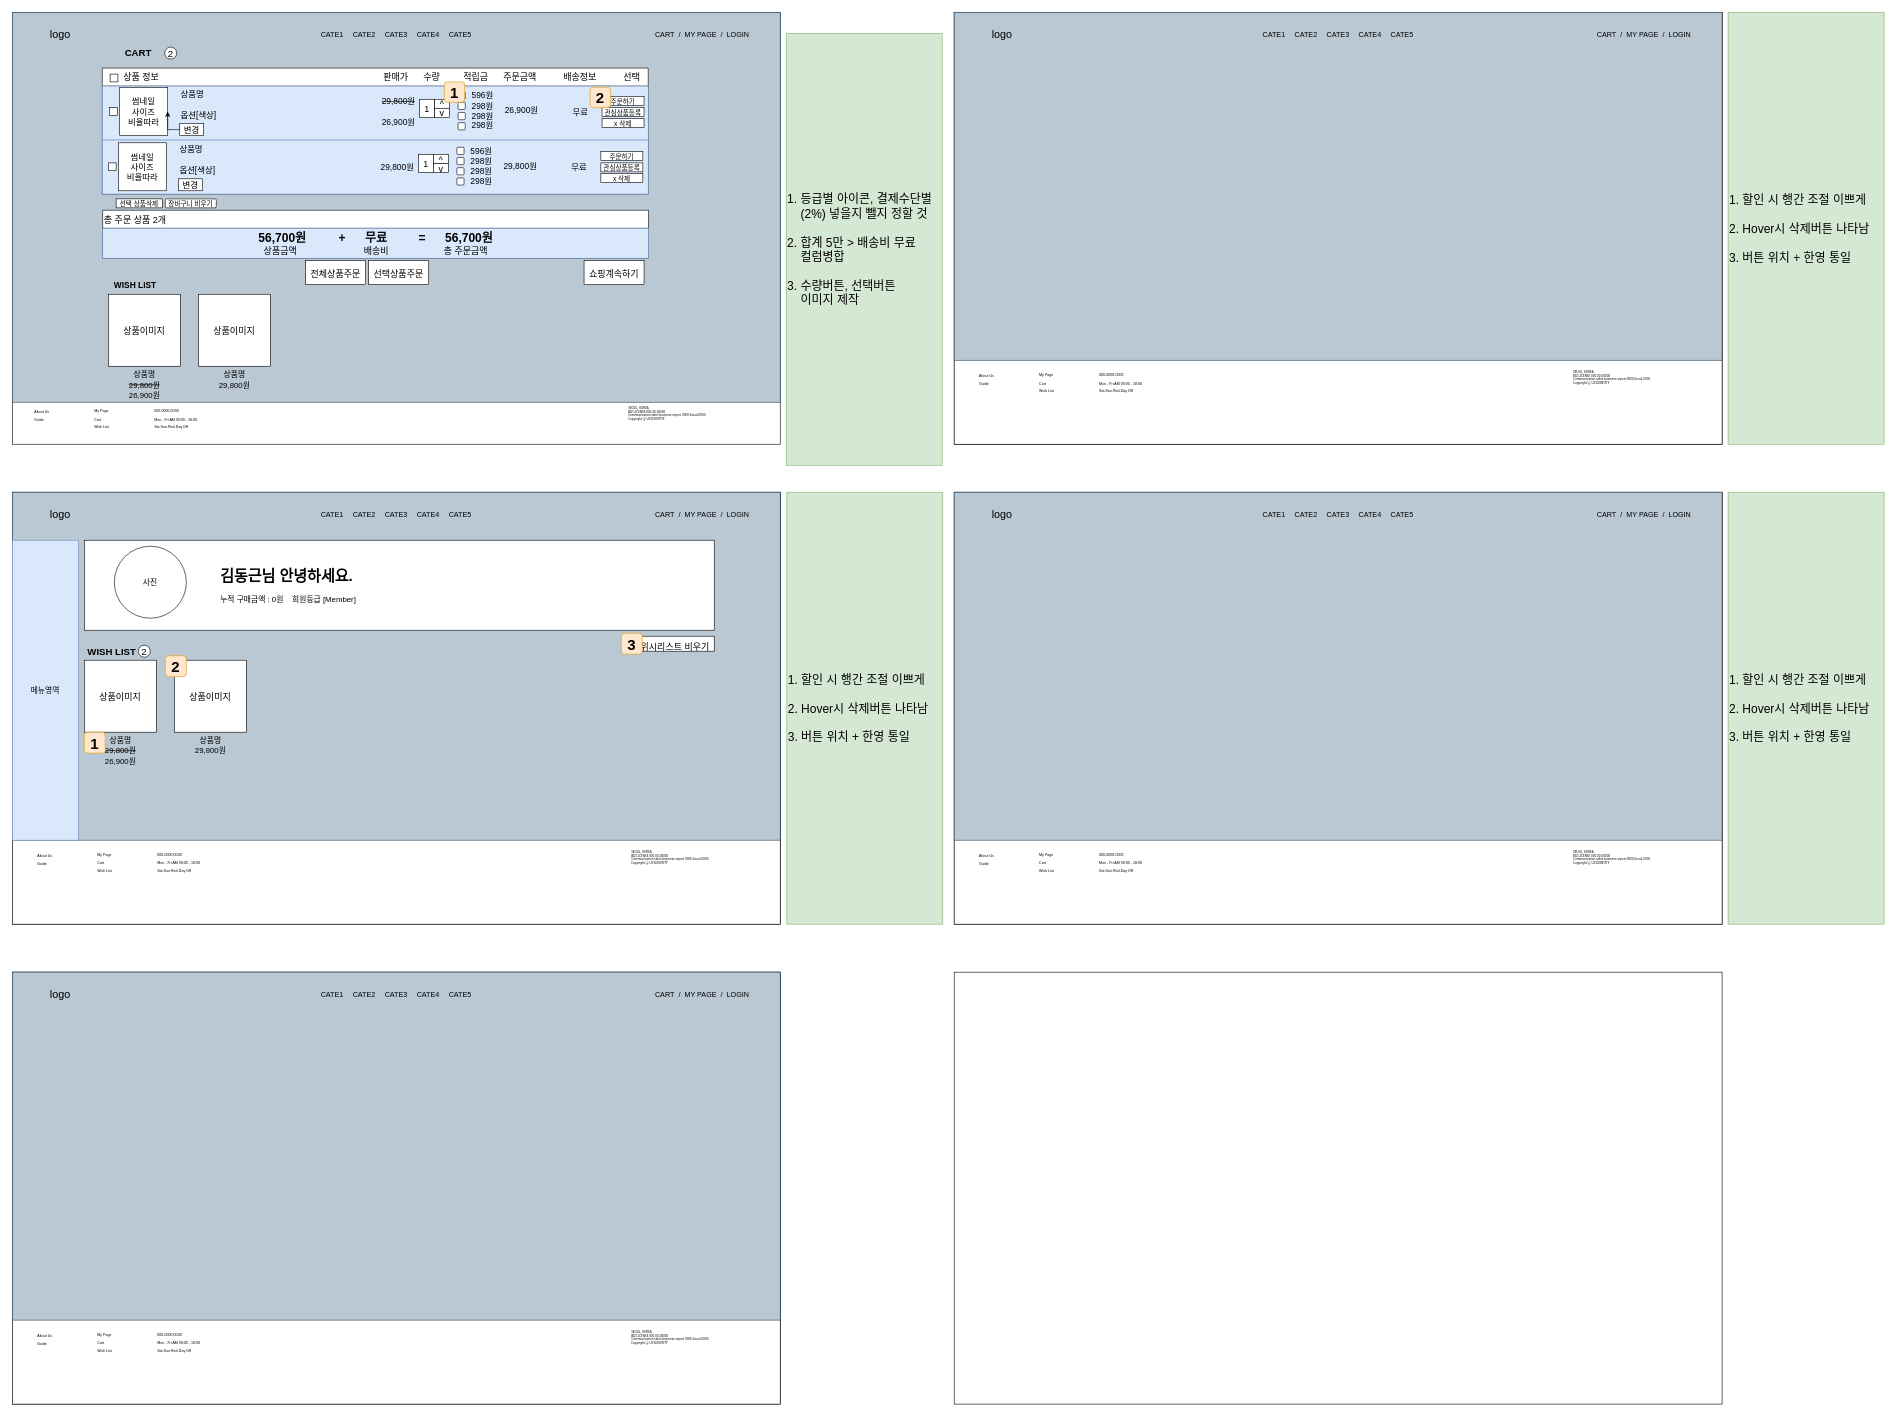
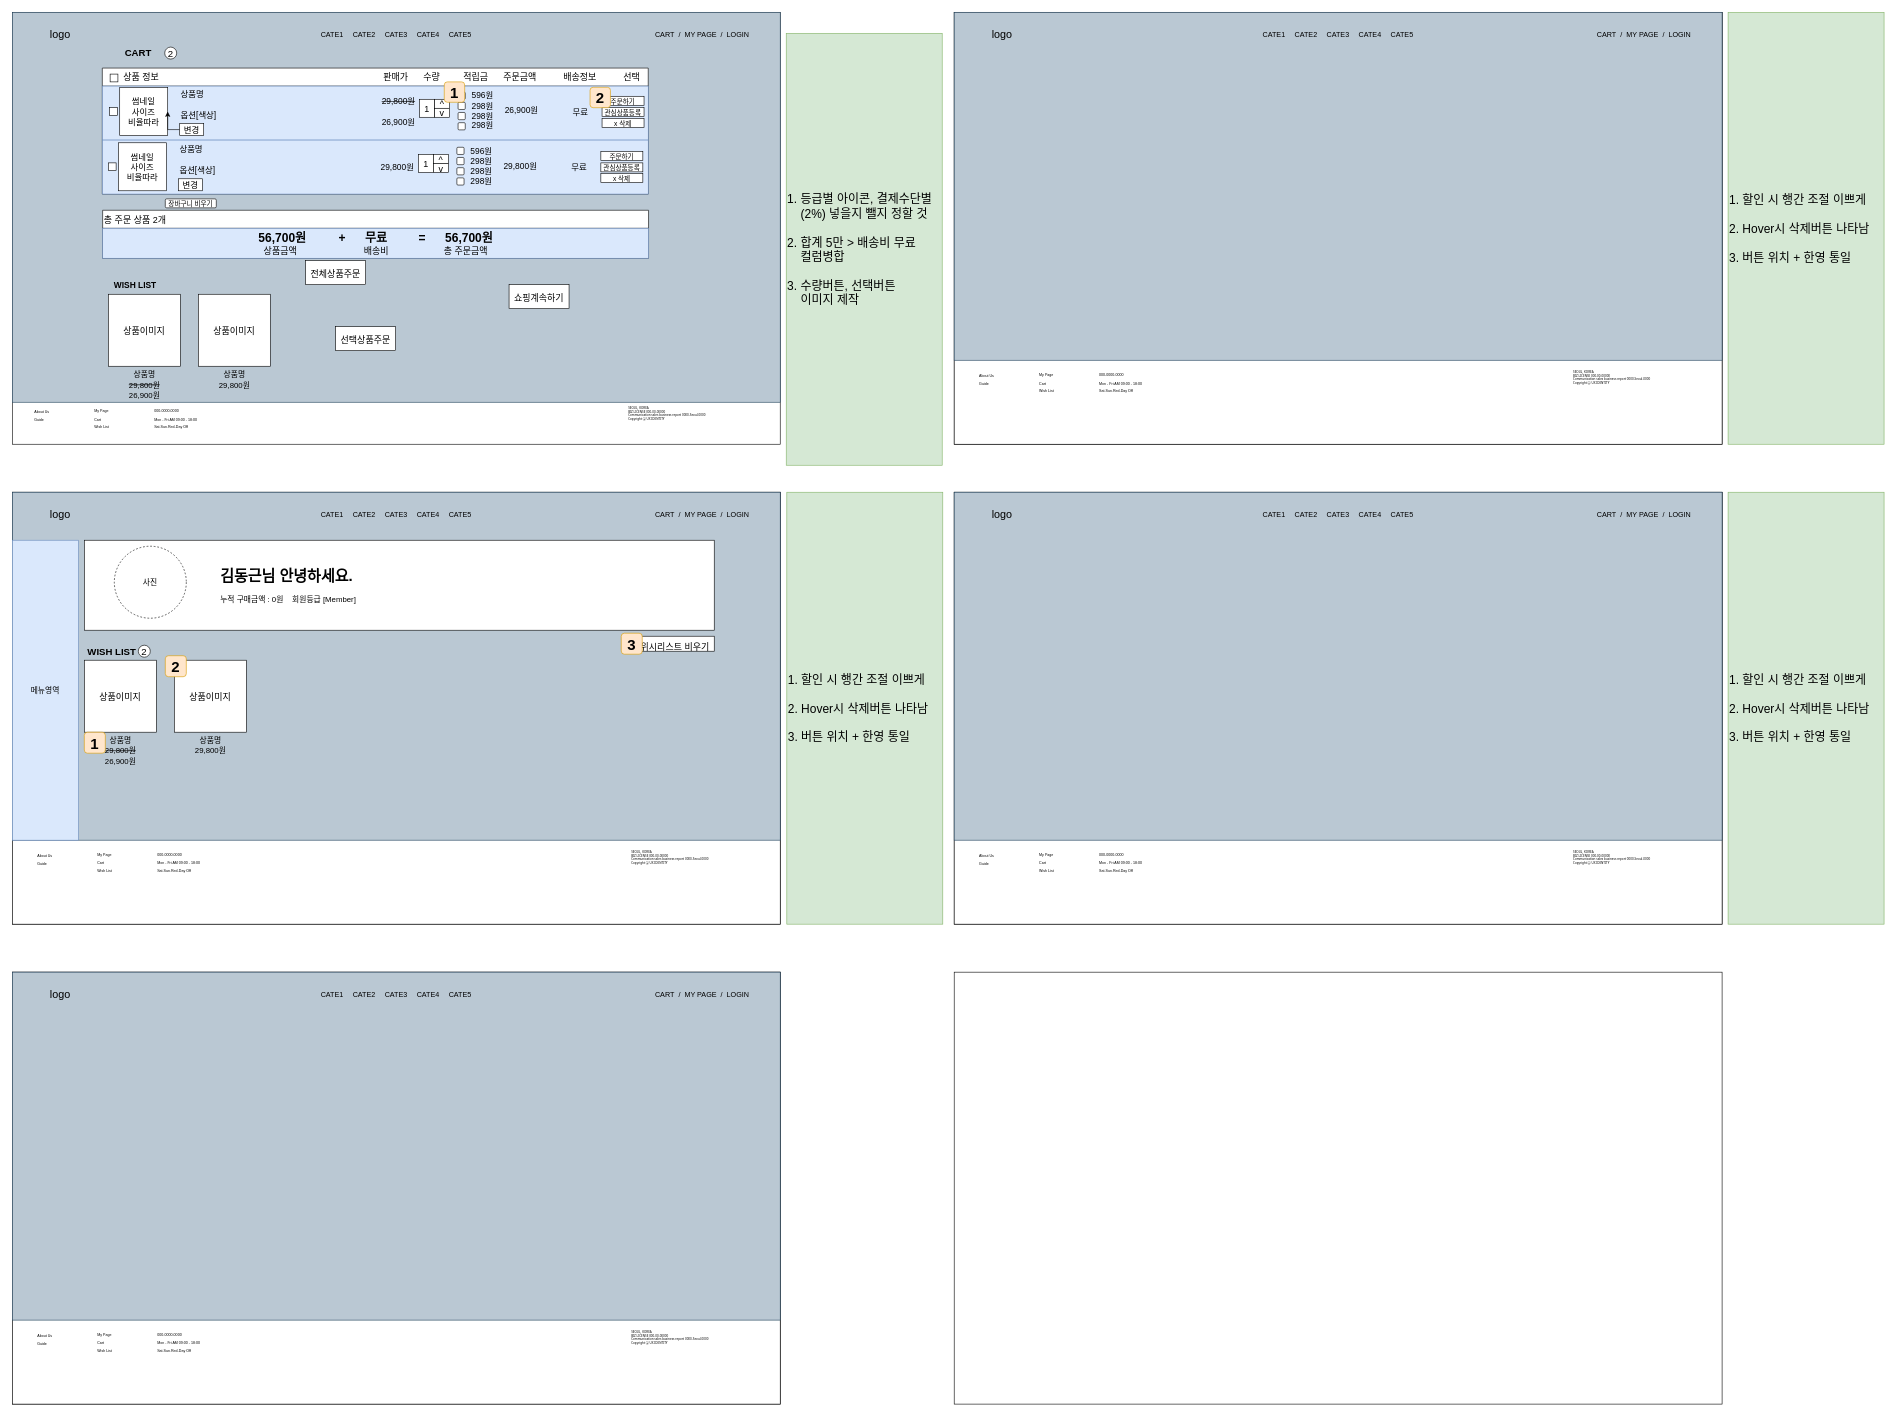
node "선택 상품삭제": removed
node "선택상품주문": moved (399, 273) -> (366, 339)
node "쇼핑계속하기": moved (614, 273) -> (539, 297)
node "사진": style solid -> dashed
